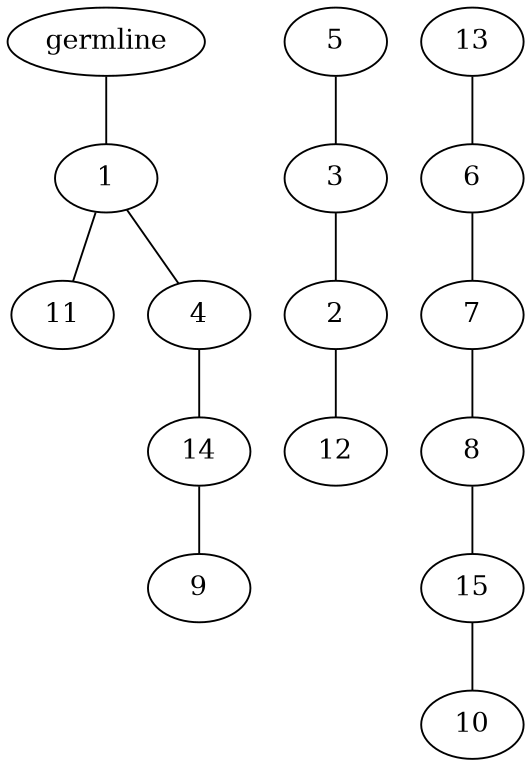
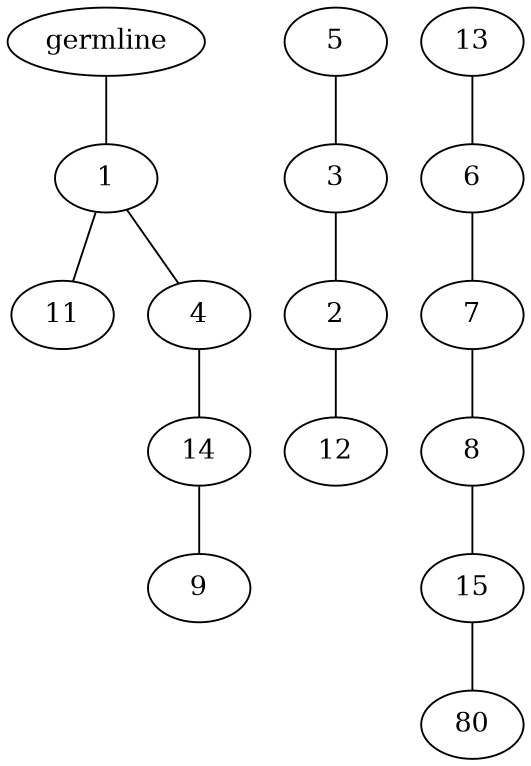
node "10": label "10" -> "80"
